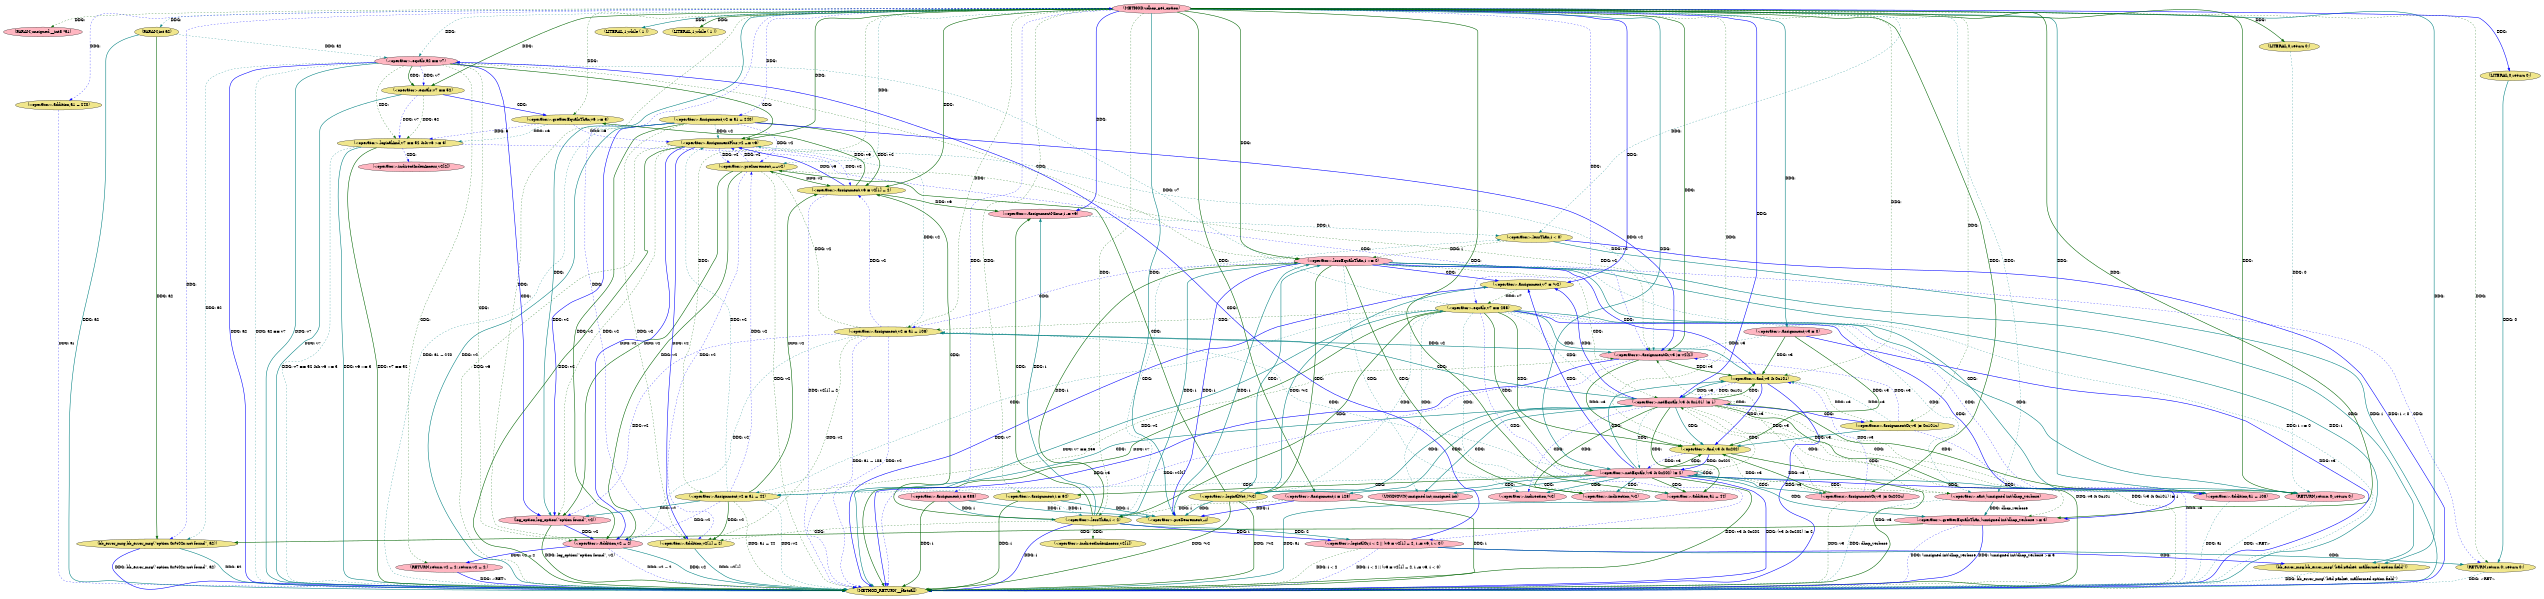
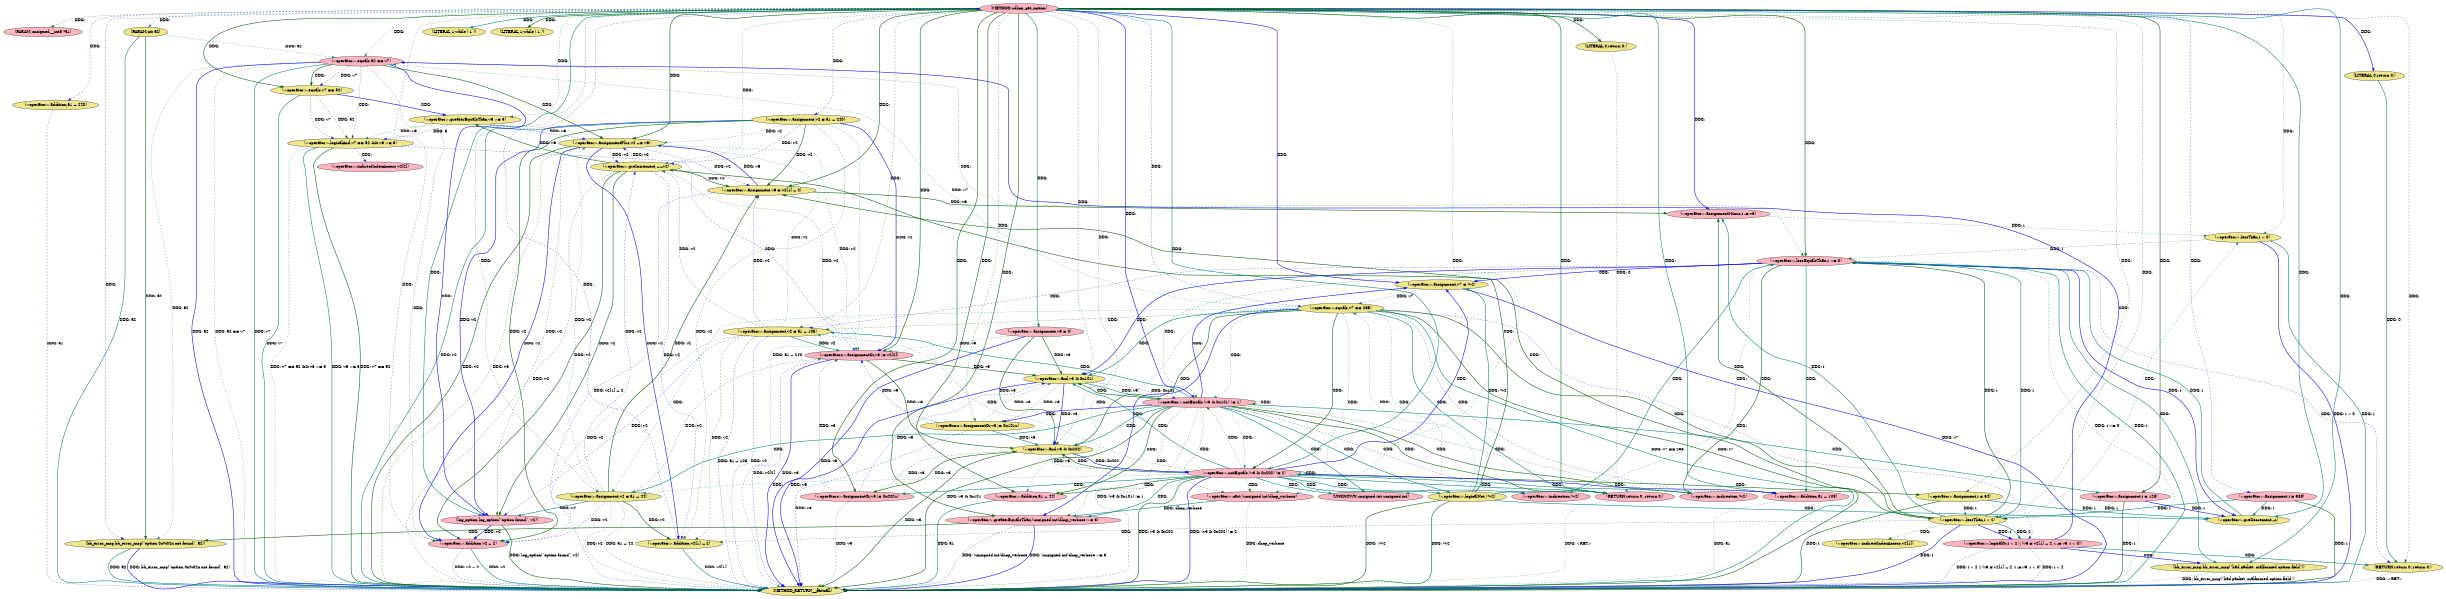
edge "(<operator>.assignment,v6 = v2[1] + 2)" -> "(<operator>.greaterEqualsThan,v6 >= 3)": now "(<operator>.preIncrement,++v2)" -> "(<operator>.greaterEqualsThan,v6 >= 3)"
edge "(<operator>.lessEqualsThan,i <= 0)" -> "(<operator>.logicalNot,!*v2)": removed, label "CDG:"
node "(RETURN,return v2 + 2;,return v2 + 2;)": removed
